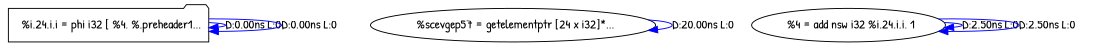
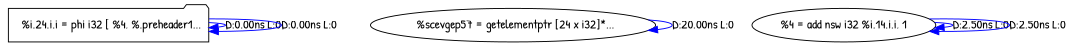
node "%4 = add nsw i32 %i.24.i.i, 1": label "%4 = add nsw i32 %i.24.i.i, 1" -> "%4 = add nsw i32 %i.14.i.i, 1"
